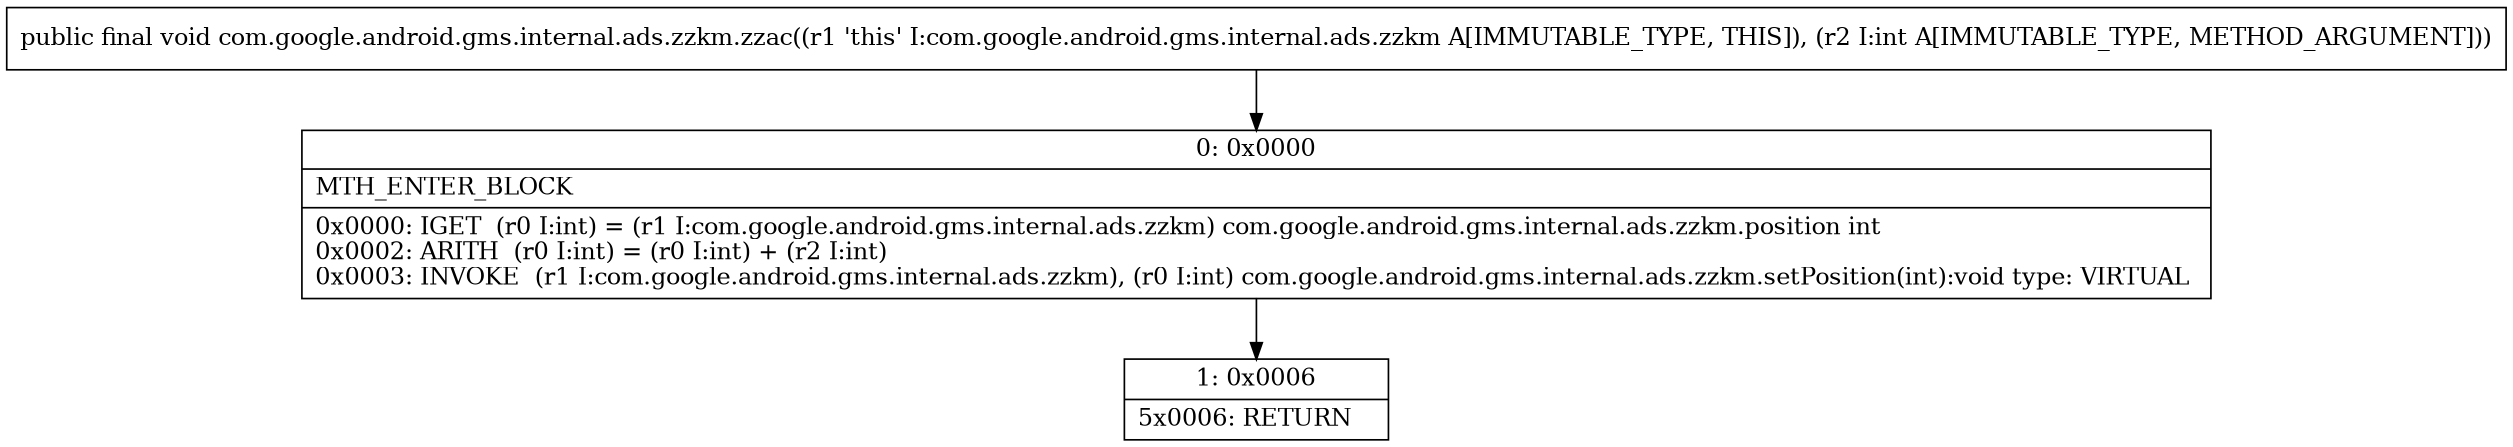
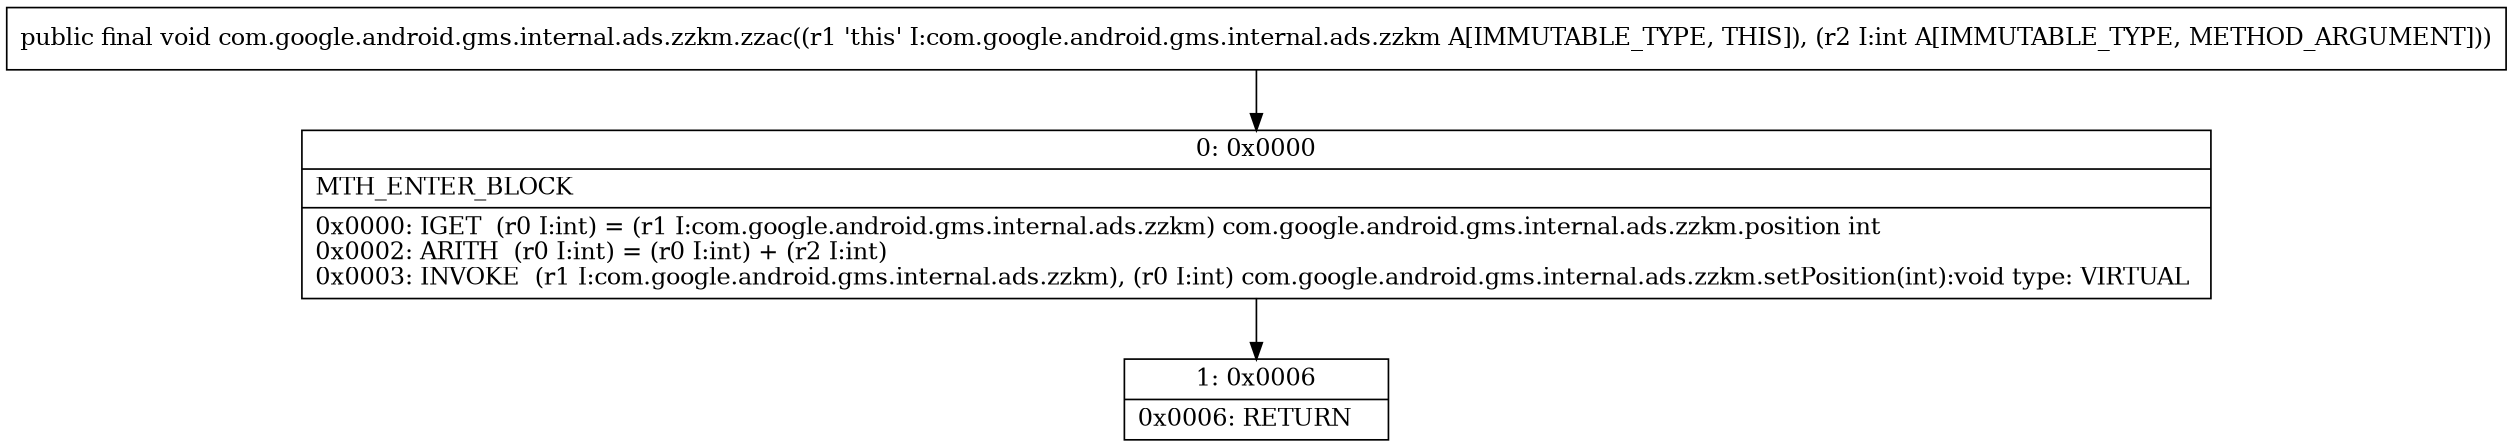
node "1: 0x0006": text "5x0006: RETURN" -> "0x0006: RETURN"
